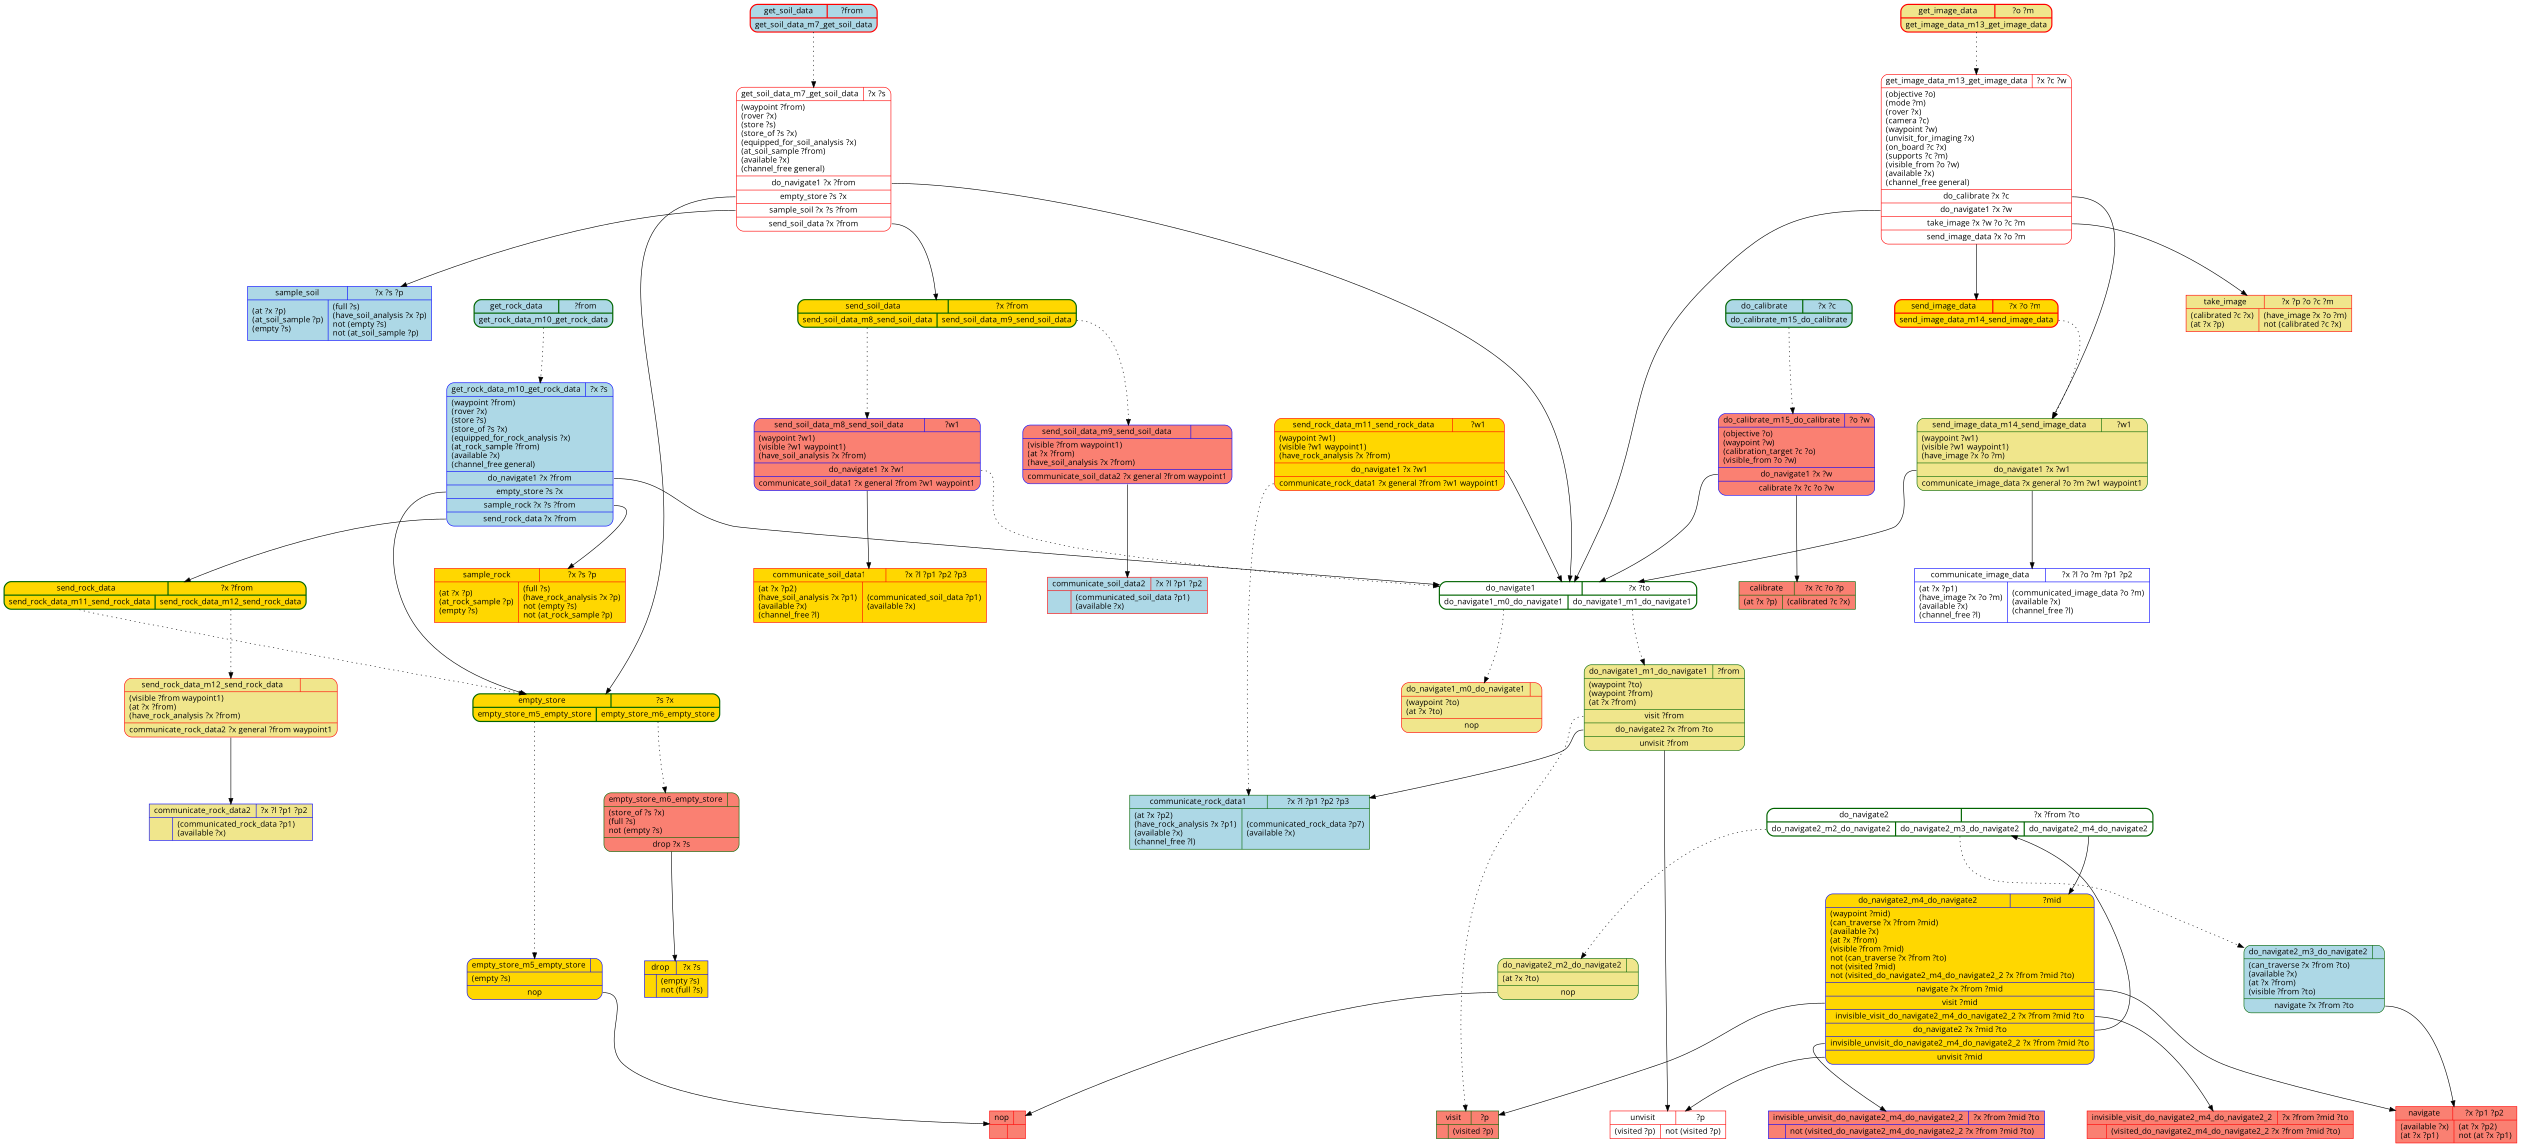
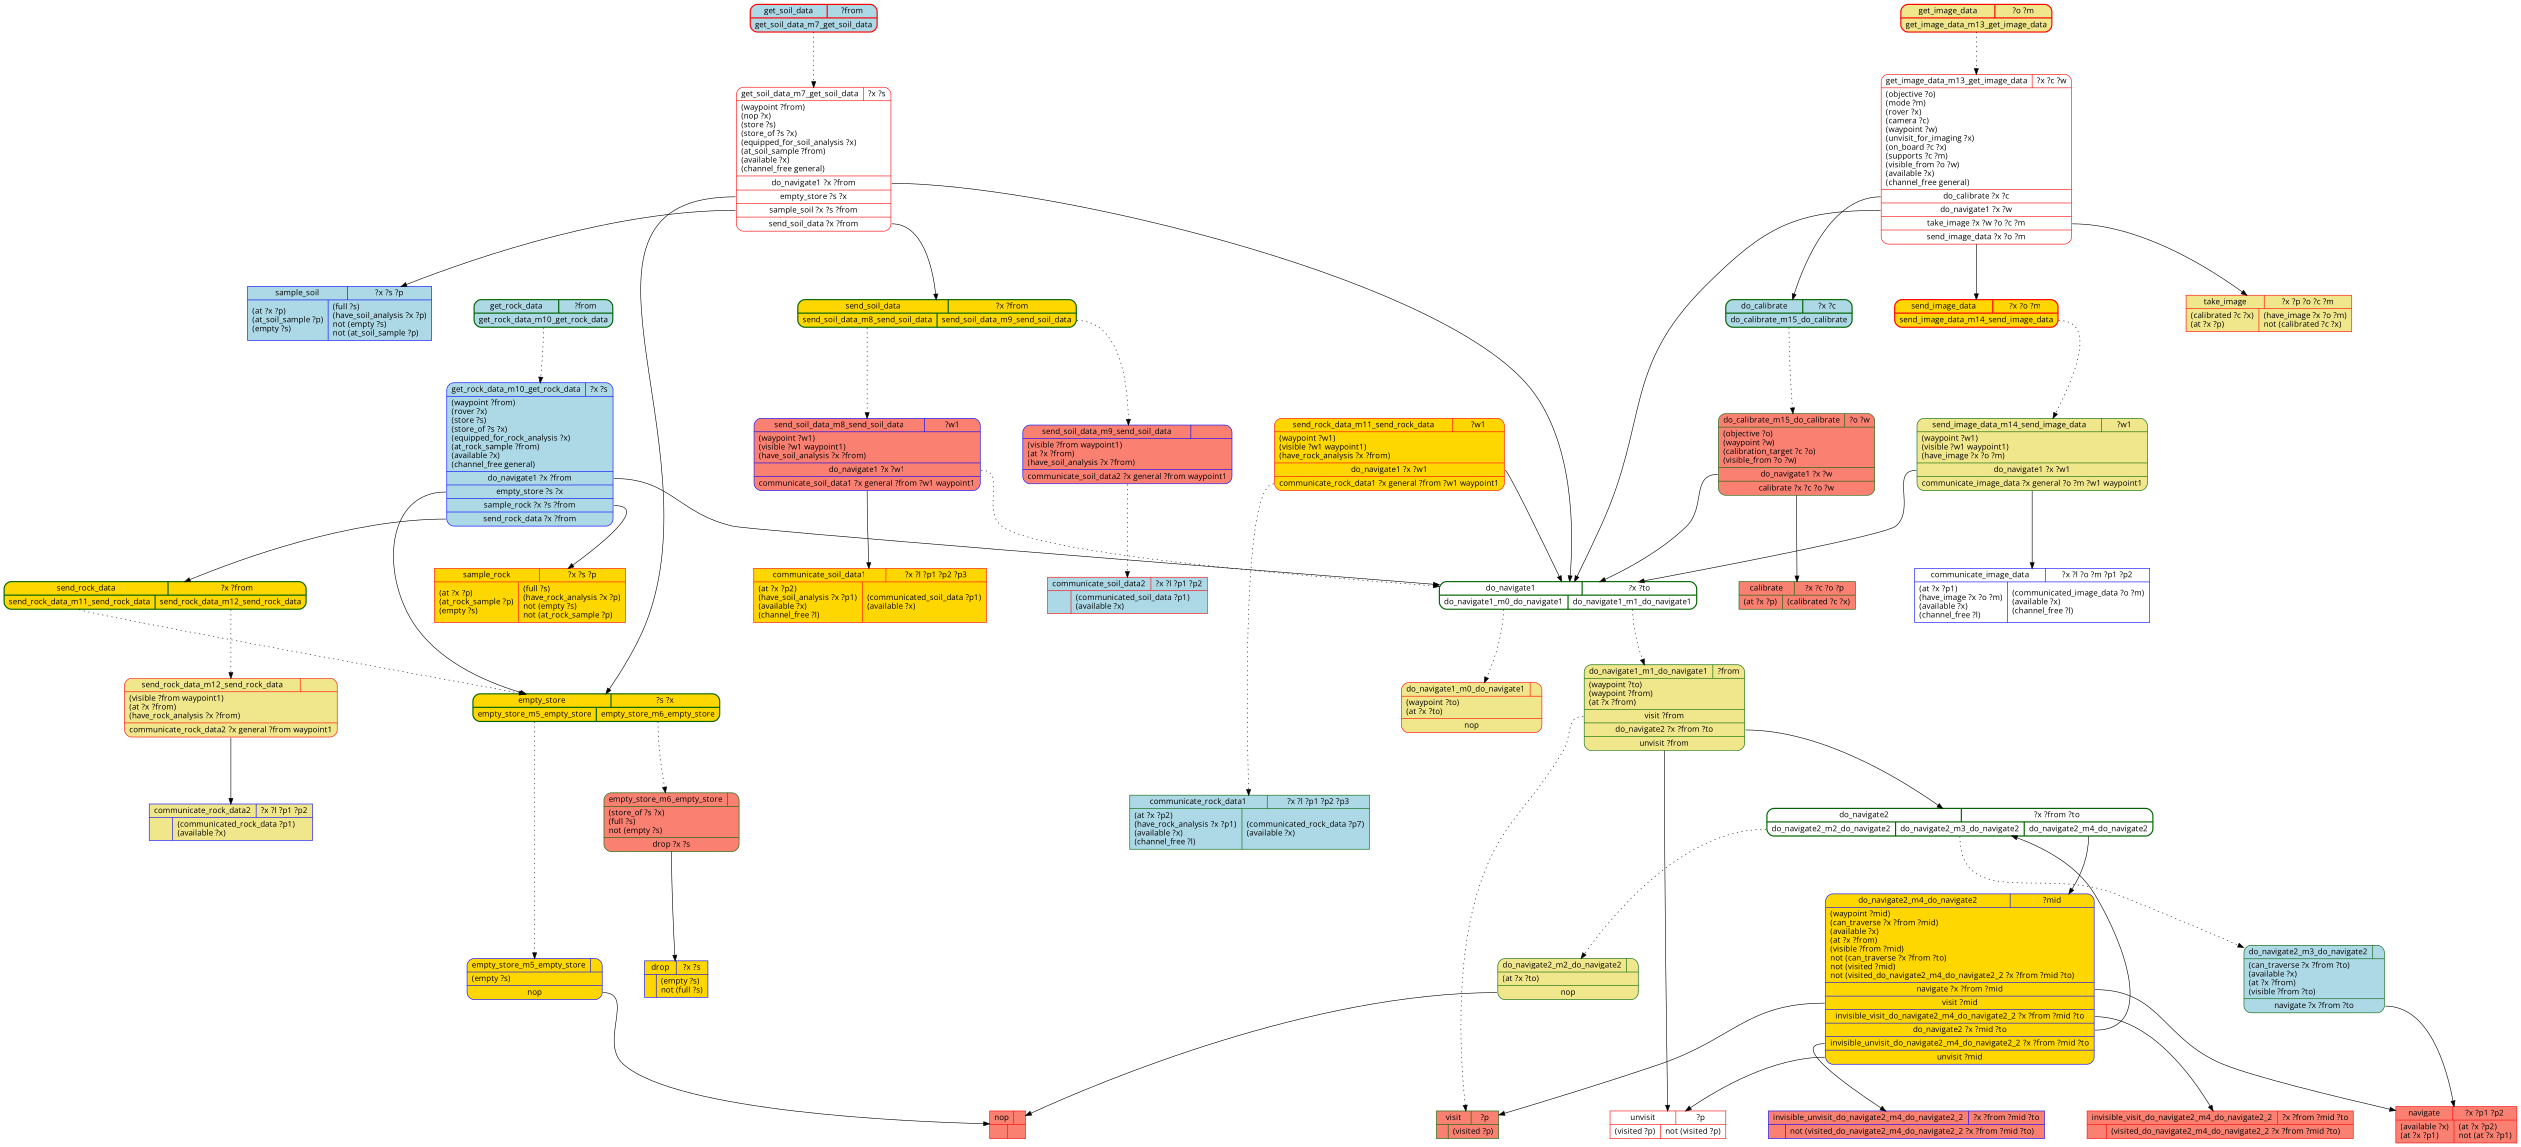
node "get_soil_data_m7_get_soil_data": text "(rover ?x)" -> "(nop ?x)"
edge "get_image_data_m13_get_image_data" -> "send_image_data_m14_send_image_data": now "get_image_data_m13_get_image_data" -> "do_calibrate"
node "do_calibrate_m15_do_calibrate": color blue -> darkgreen
edge "send_soil_data_m9_send_soil_data" -> "communicate_soil_data2": style solid -> dotted
edge "do_navigate1_m1_do_navigate1" -> "communicate_rock_data1": now "do_navigate1_m1_do_navigate1" -> "do_navigate2"
